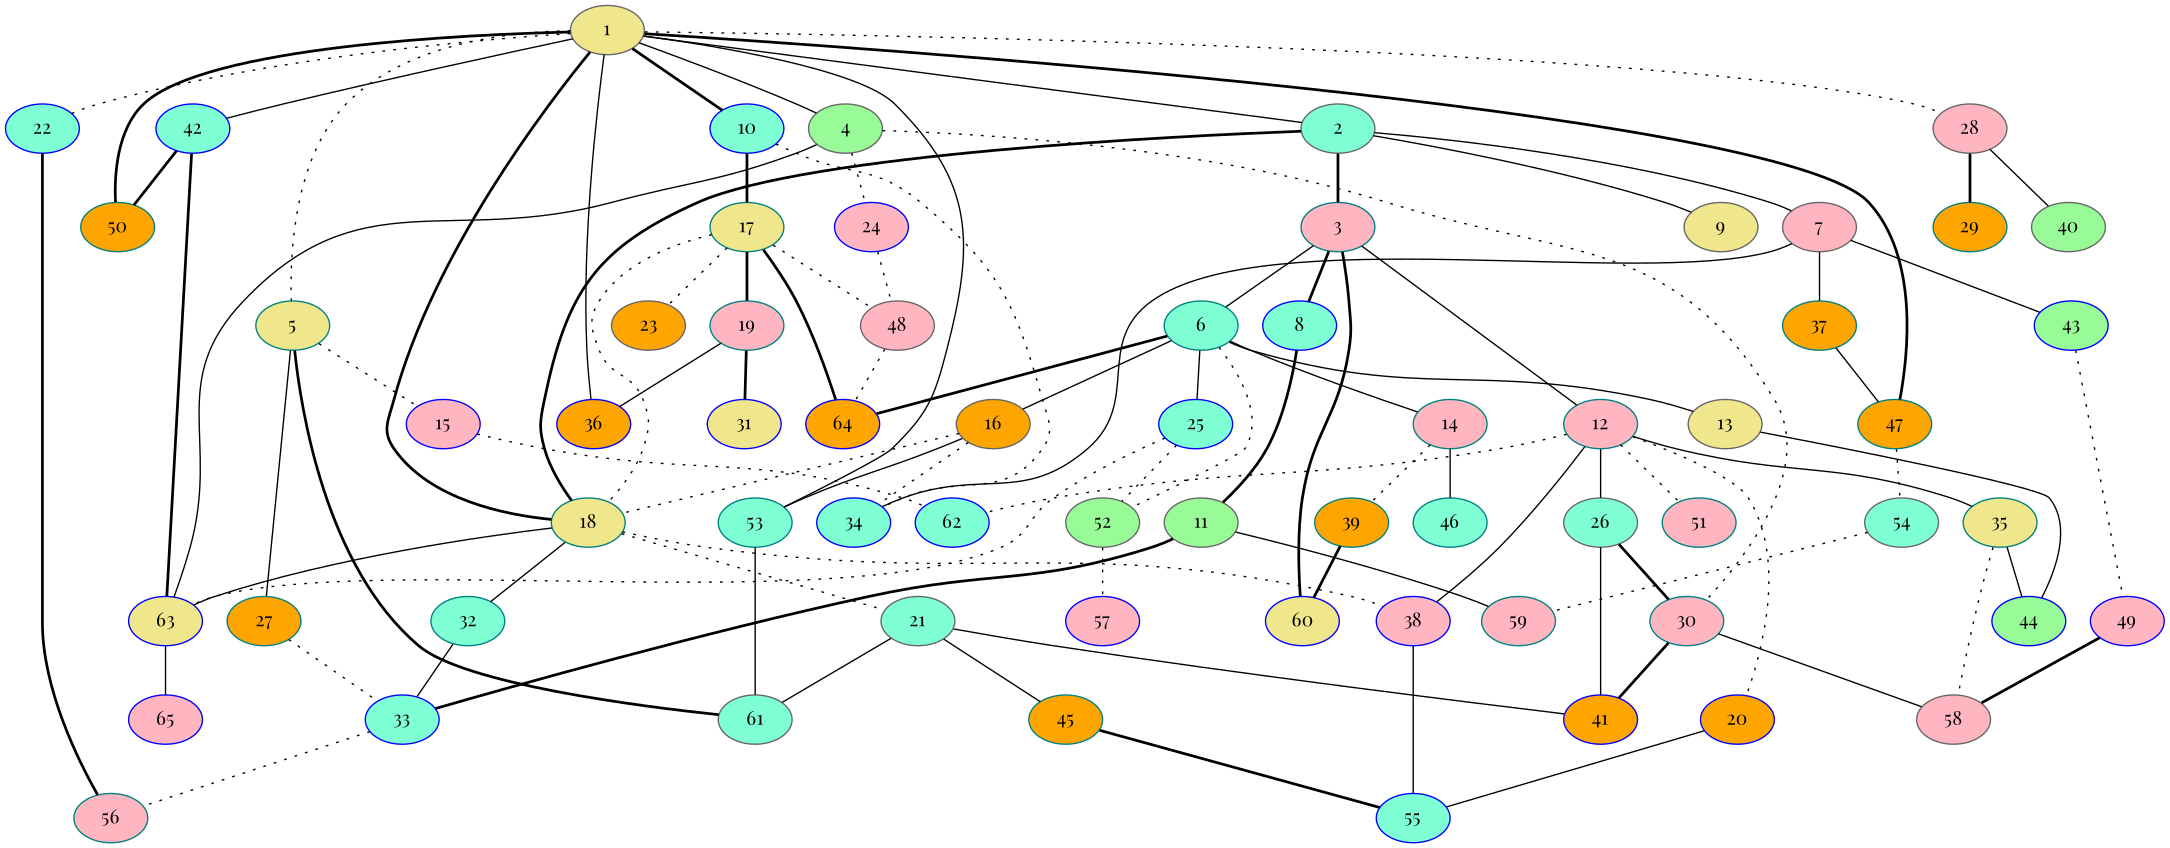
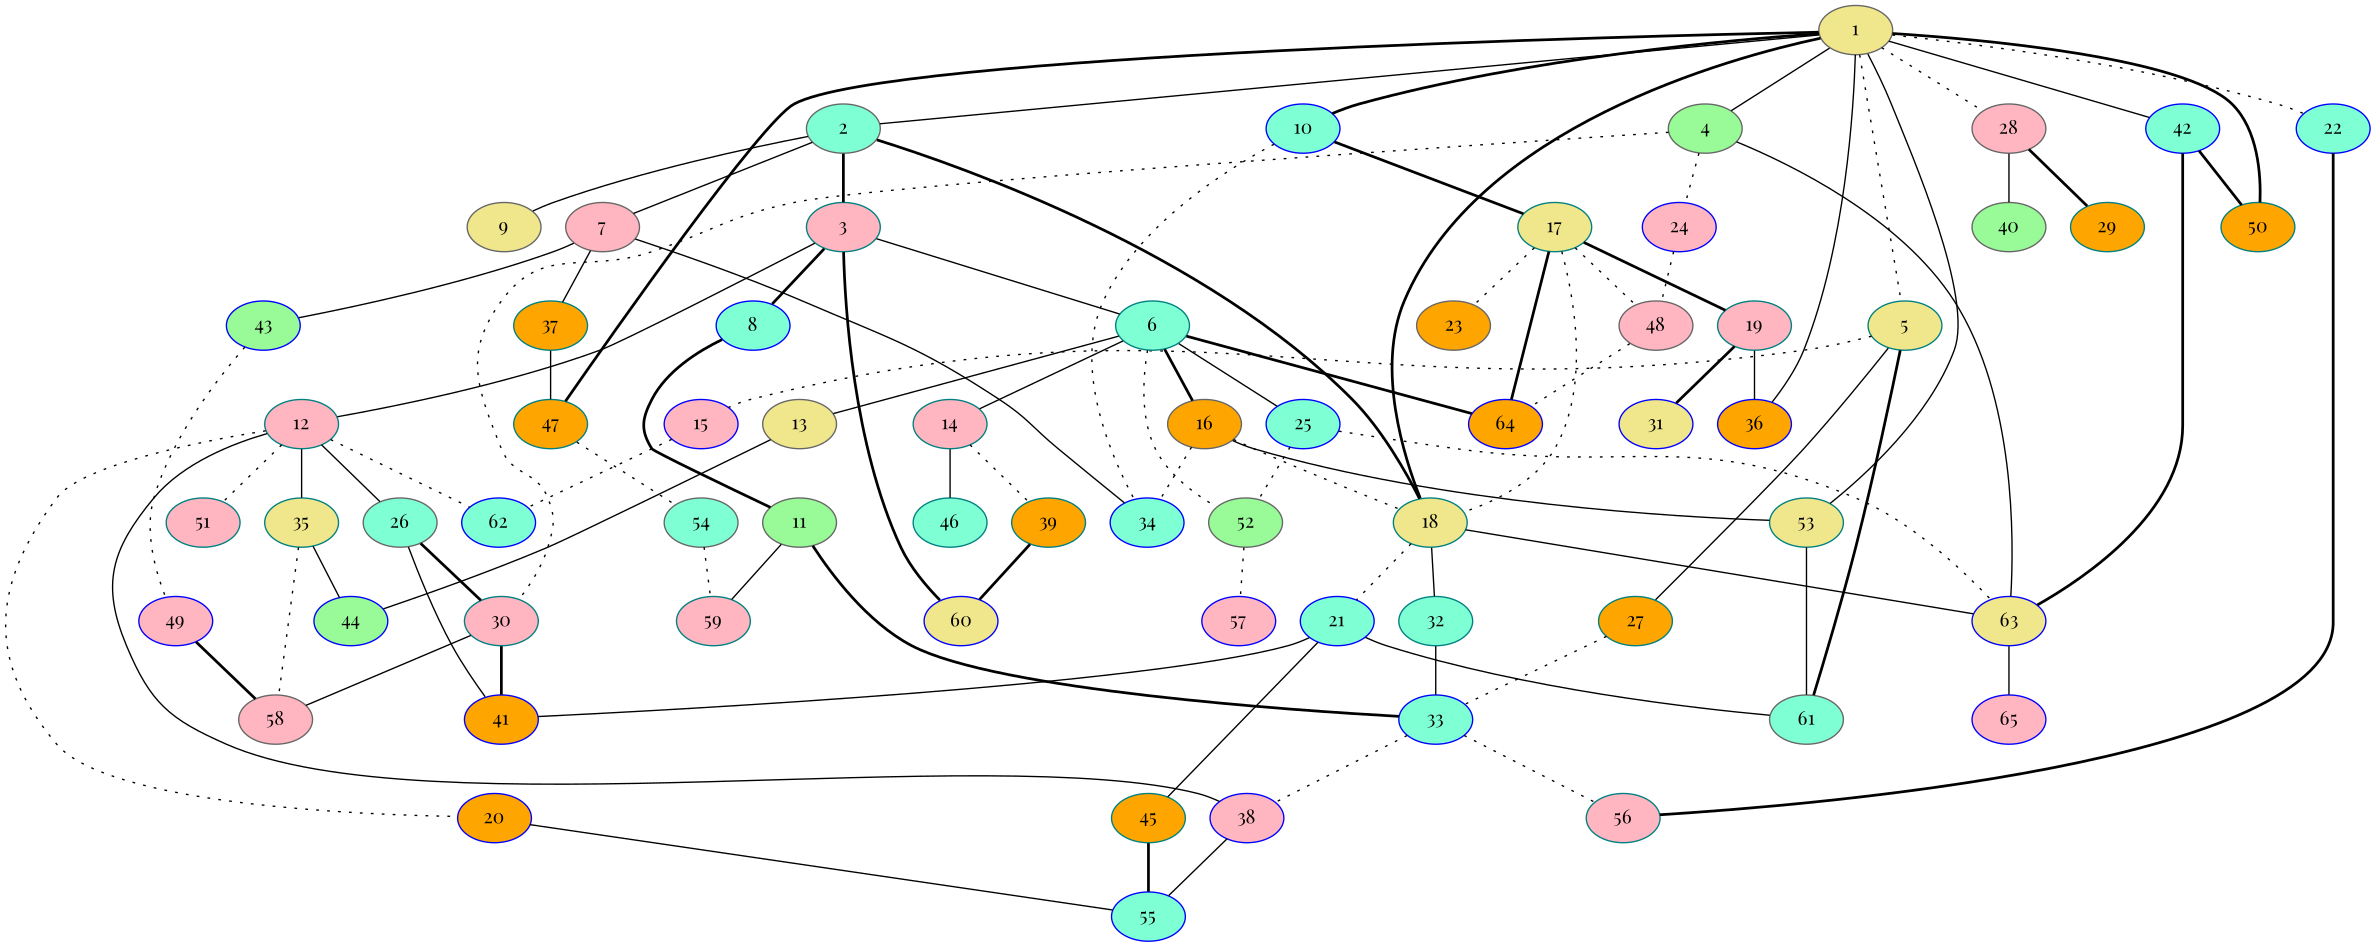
edge "6" -- "16": style solid -> bold
node "53": fillcolor aquamarine -> khaki
edge "18" -- "38": now "33" -- "38"
node "21": color gray40 -> blue
